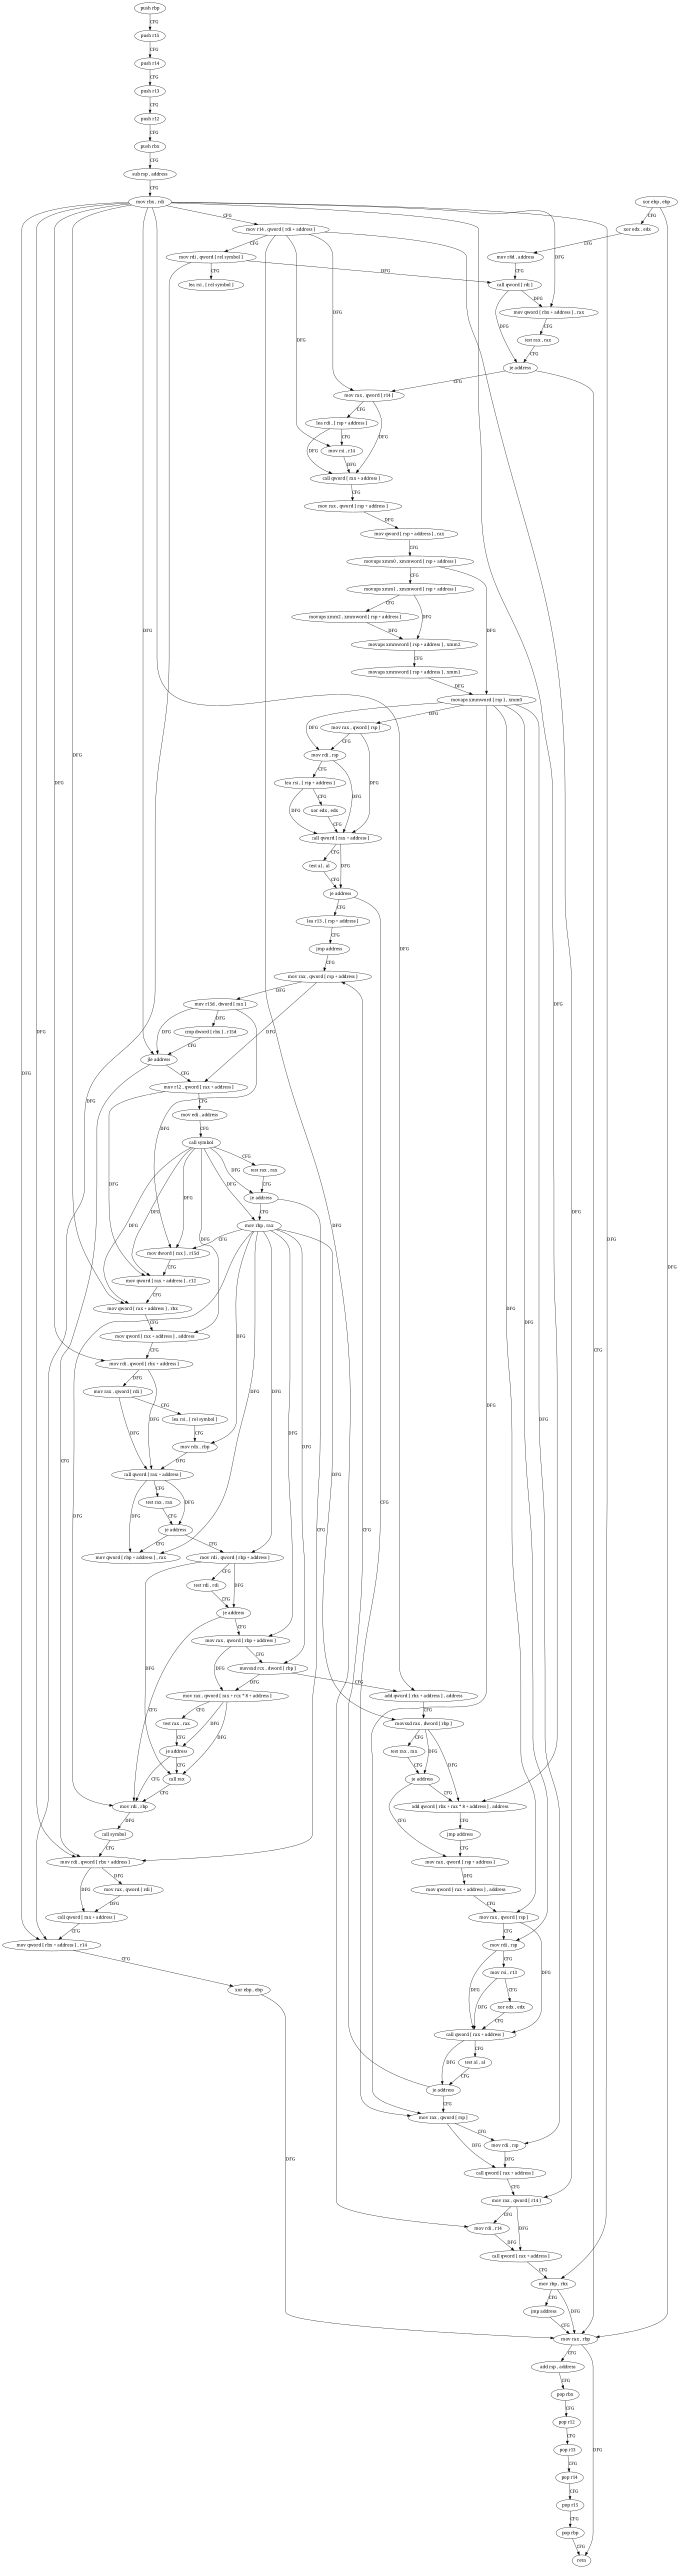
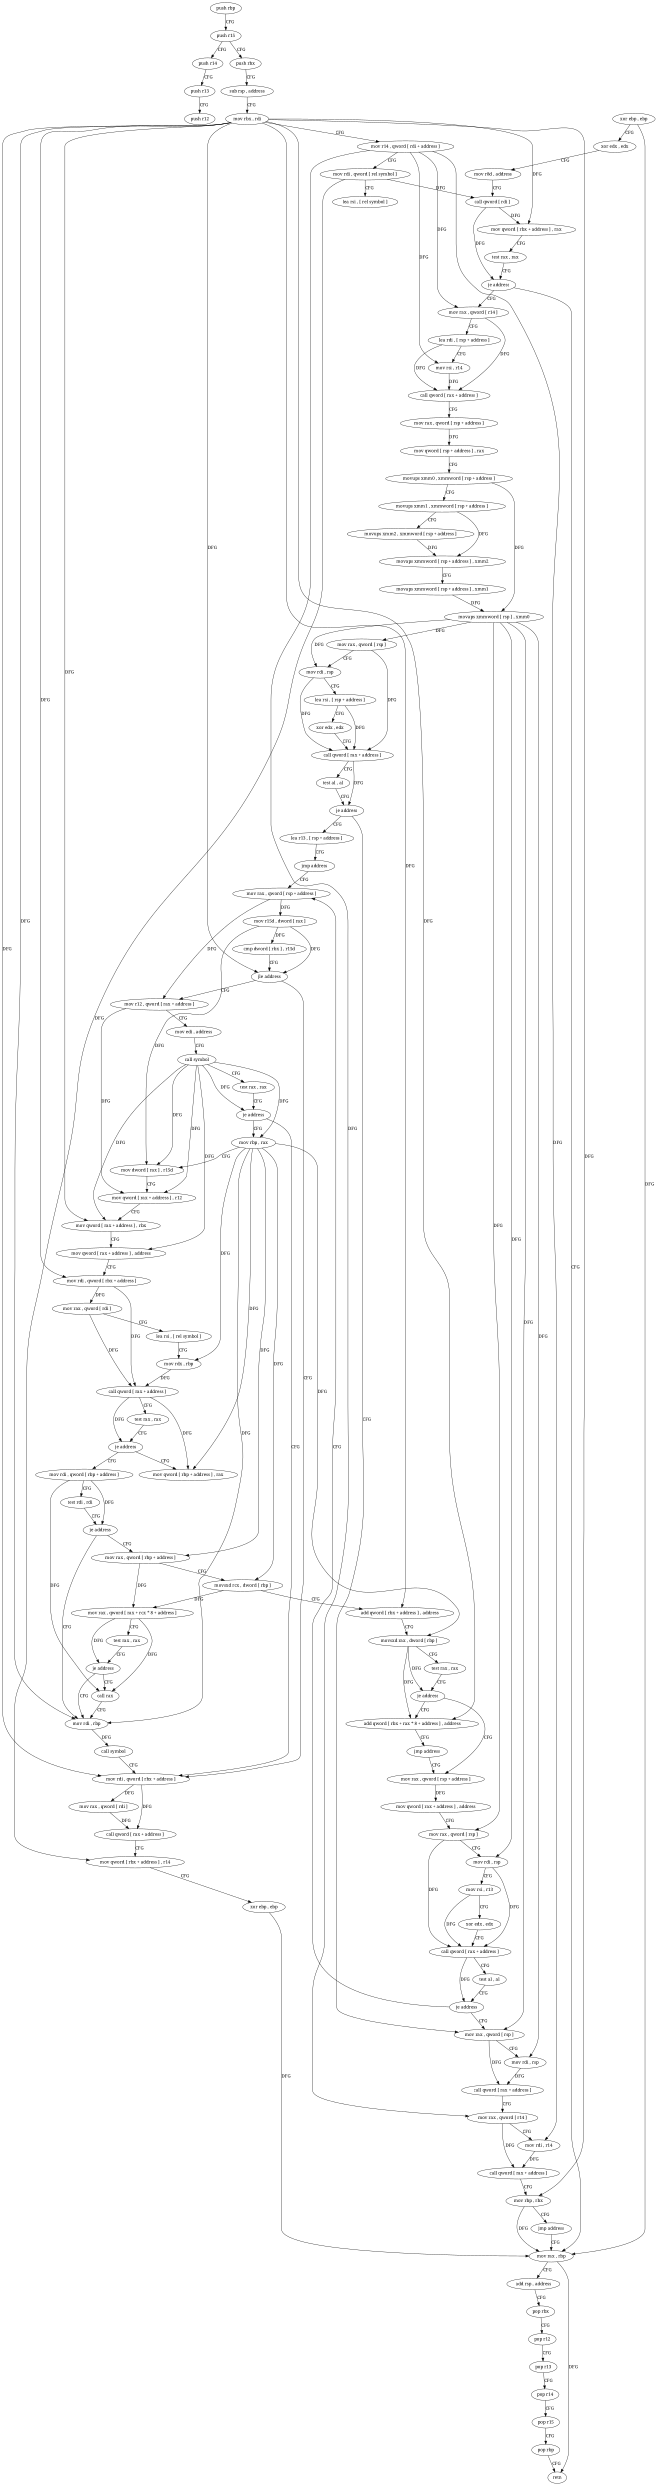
edge "push r12" -> "push rbx": now "push r15" -> "push rbx"
edge "mov rbx , rdi" -> "mov qword [ rbx + address ] , r14": now "mov rbx , rdi" -> "mov rdi , rbp"
edge "mov rbp , rax" -> "mov rdi , qword [ rbp + address ]": removed, label "DFG"
